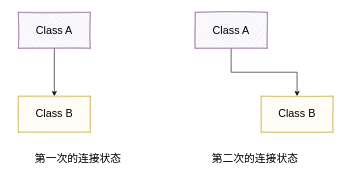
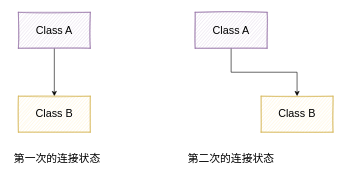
node "第一次的连接状态": moved (78, 159) -> (57, 159)
node "第二次的连接状态": moved (255, 159) -> (231, 159)
